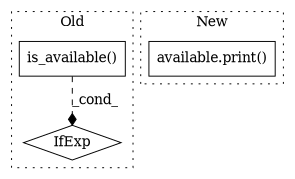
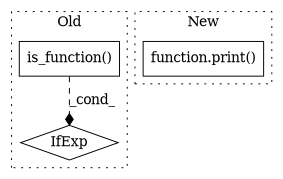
node "is_available()": label "is_available()" -> "is_function()"
node "available.print()": label "available.print()" -> "function.print()"
